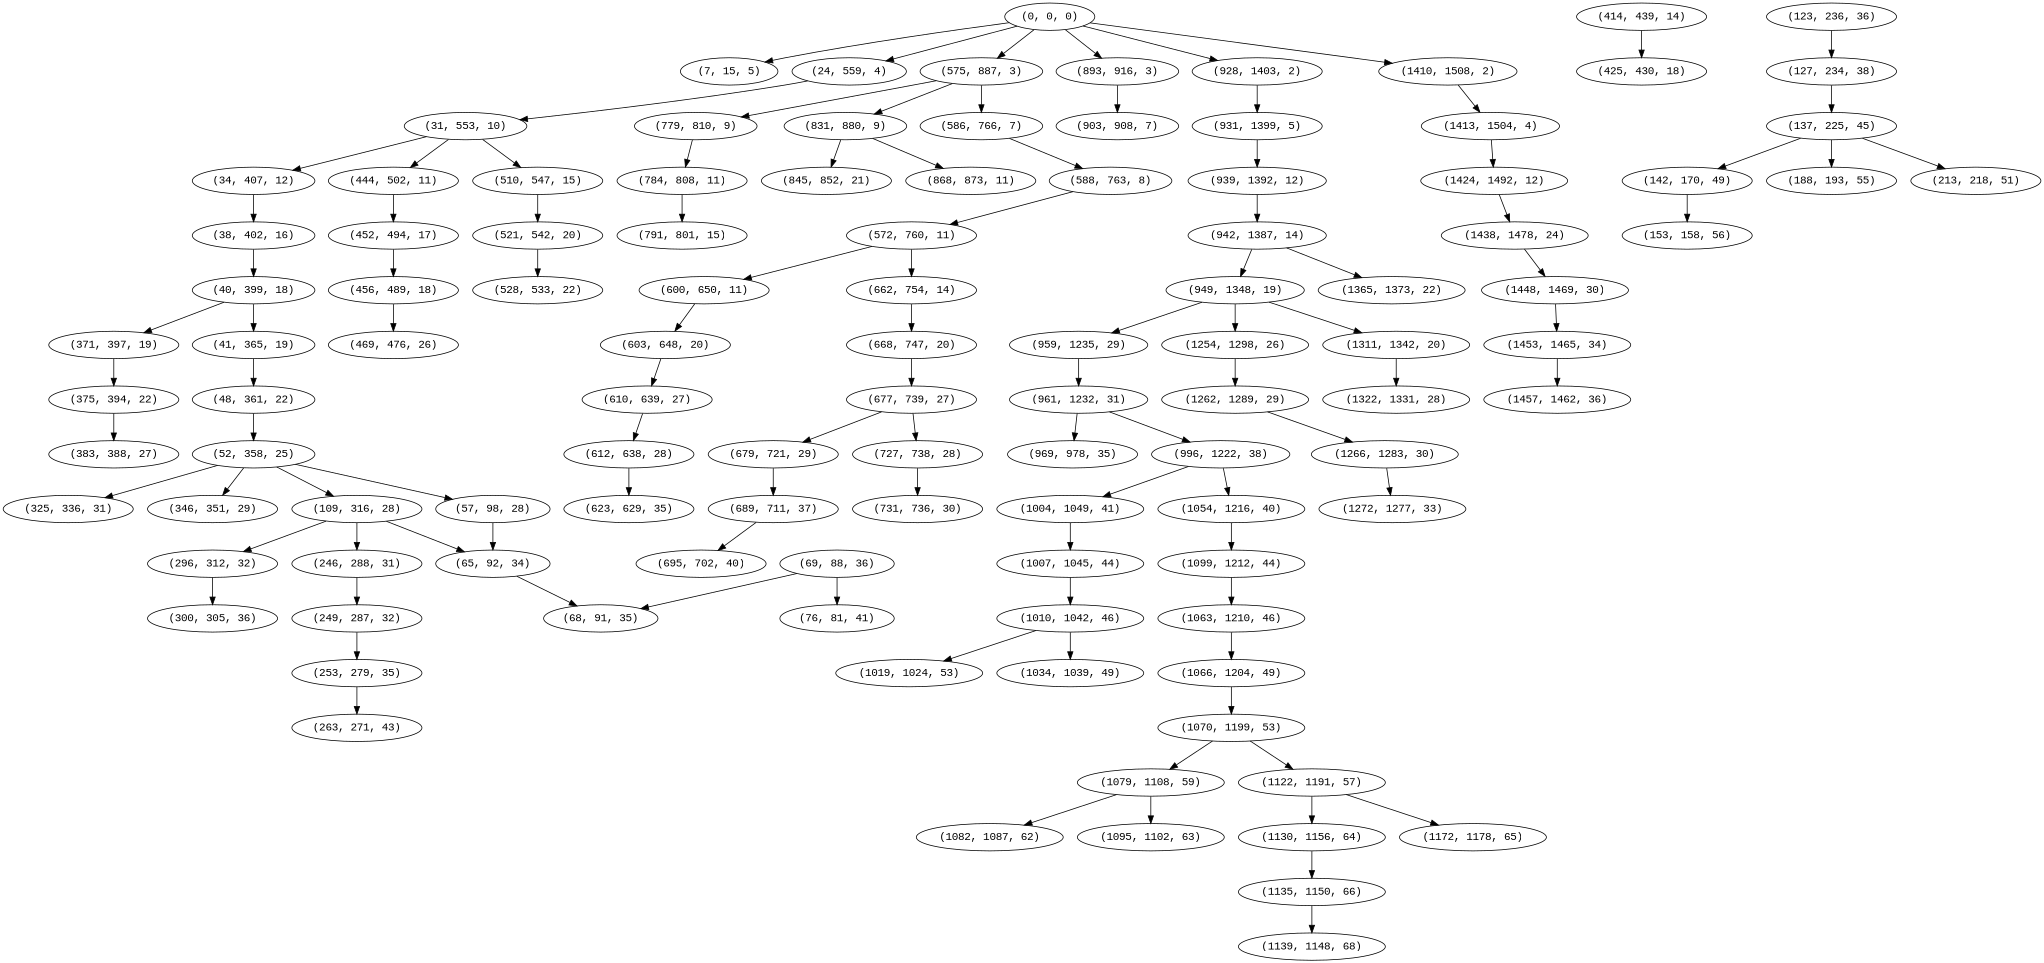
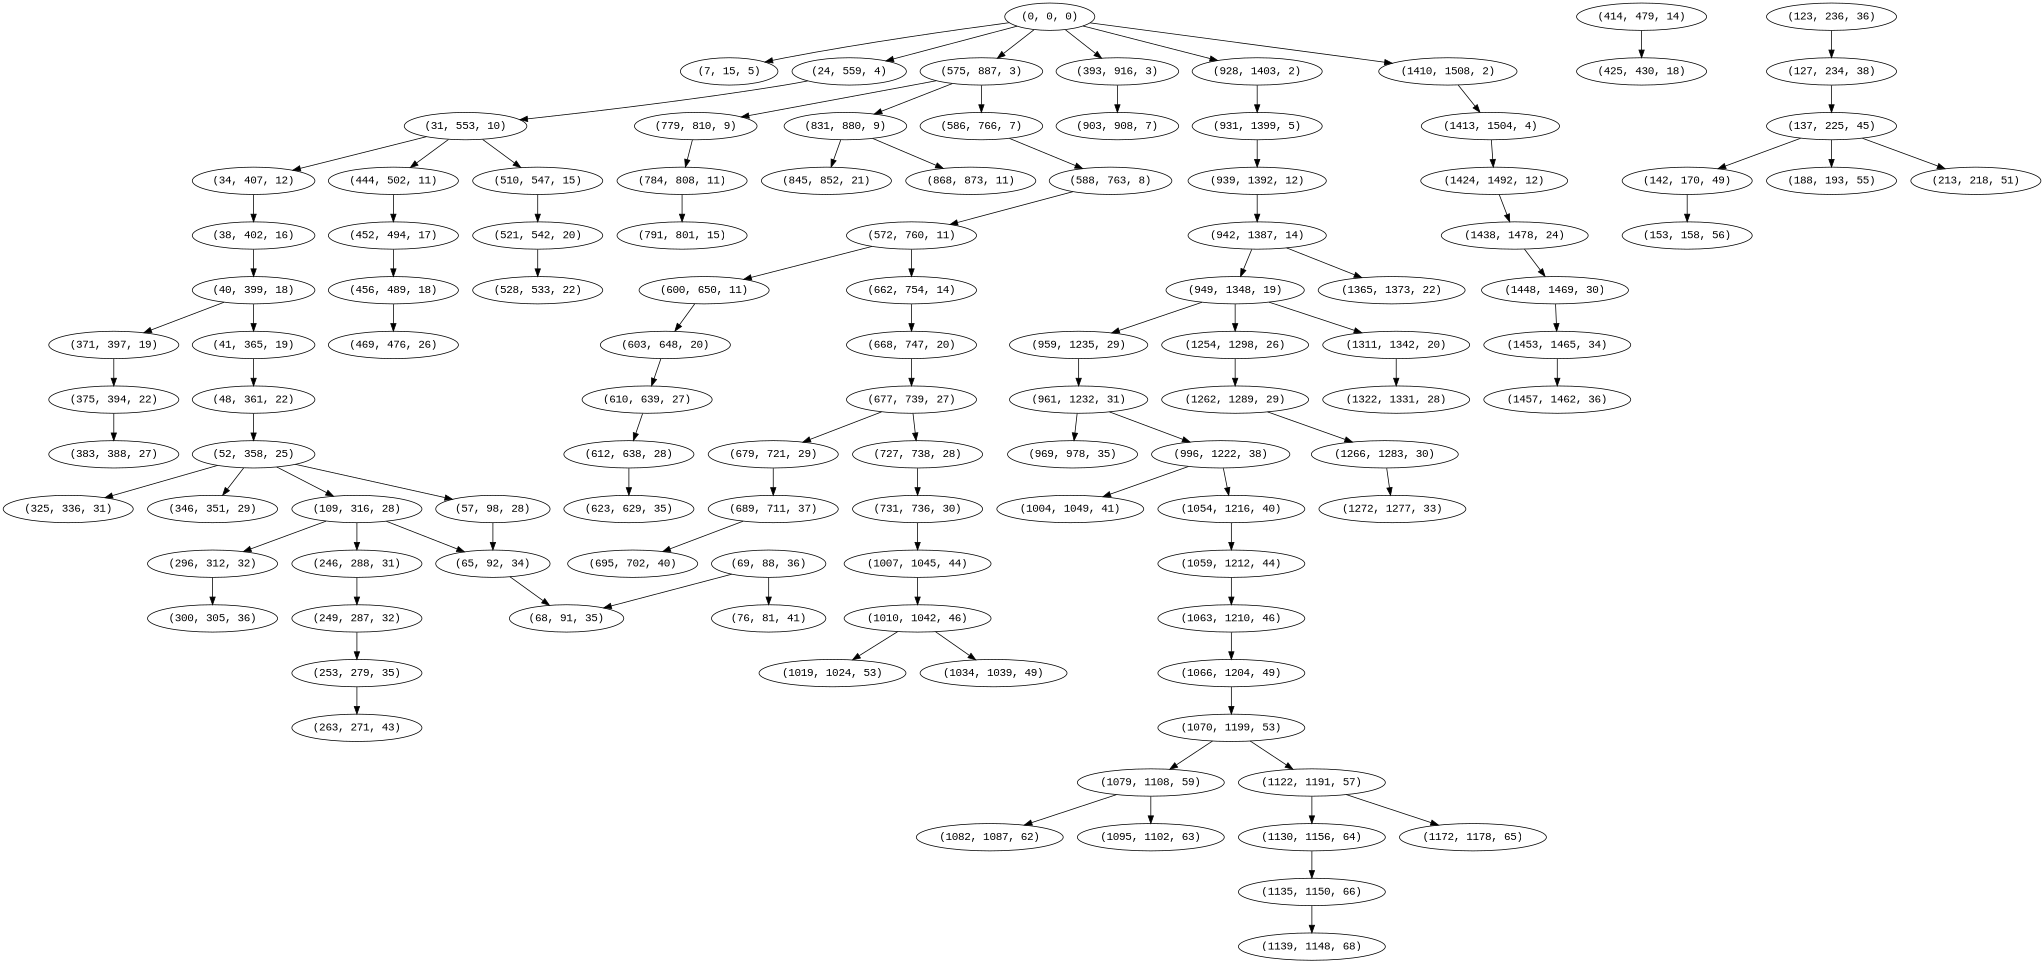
node "(414, 439, 14)": label "(414, 439, 14)" -> "(414, 479, 14)"
node "(893, 916, 3)": label "(893, 916, 3)" -> "(393, 916, 3)"
edge "(1004, 1049, 41)" -> "(1007, 1045, 44)": now "(731, 736, 30)" -> "(1007, 1045, 44)"
node "(1099, 1212, 44)": label "(1099, 1212, 44)" -> "(1059, 1212, 44)"
